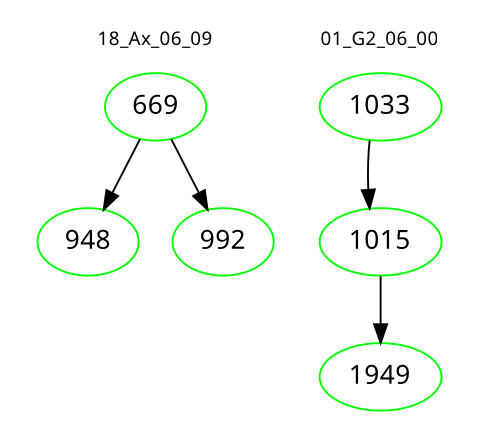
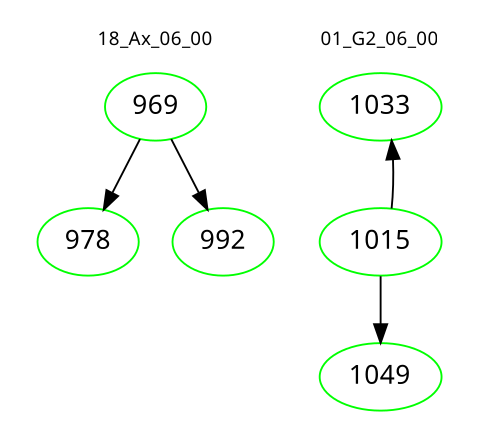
cluster "18_Ax_06_09": label "18_Ax_06_09" -> "18_Ax_06_00"
node "669": label "669" -> "969"
edge "1033" -> "1015": reversed
node "948": label "948" -> "978"
node "1949": label "1949" -> "1049"
